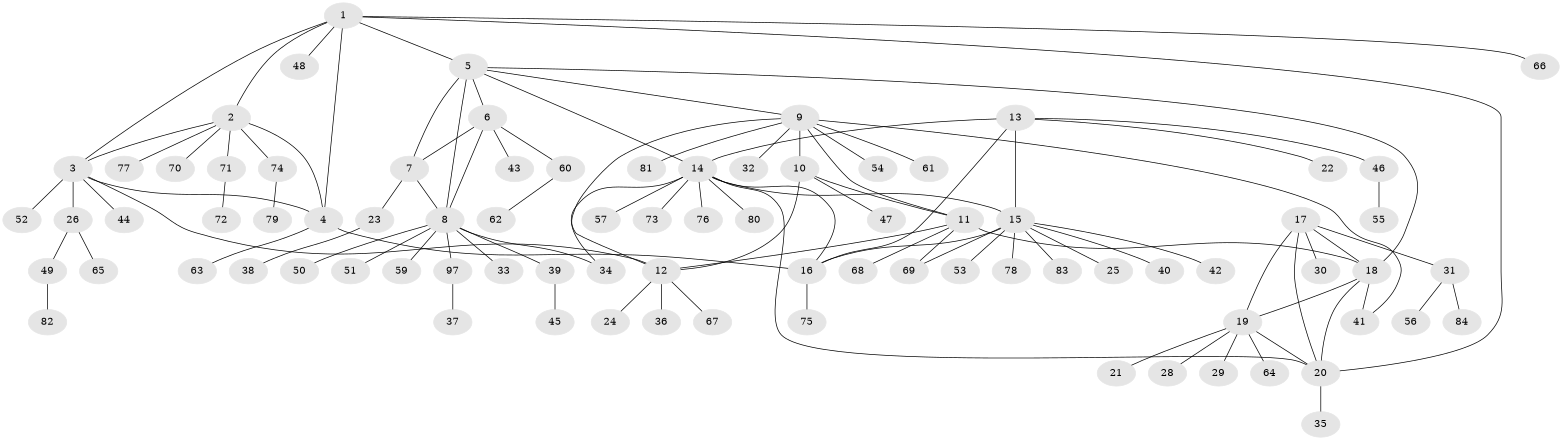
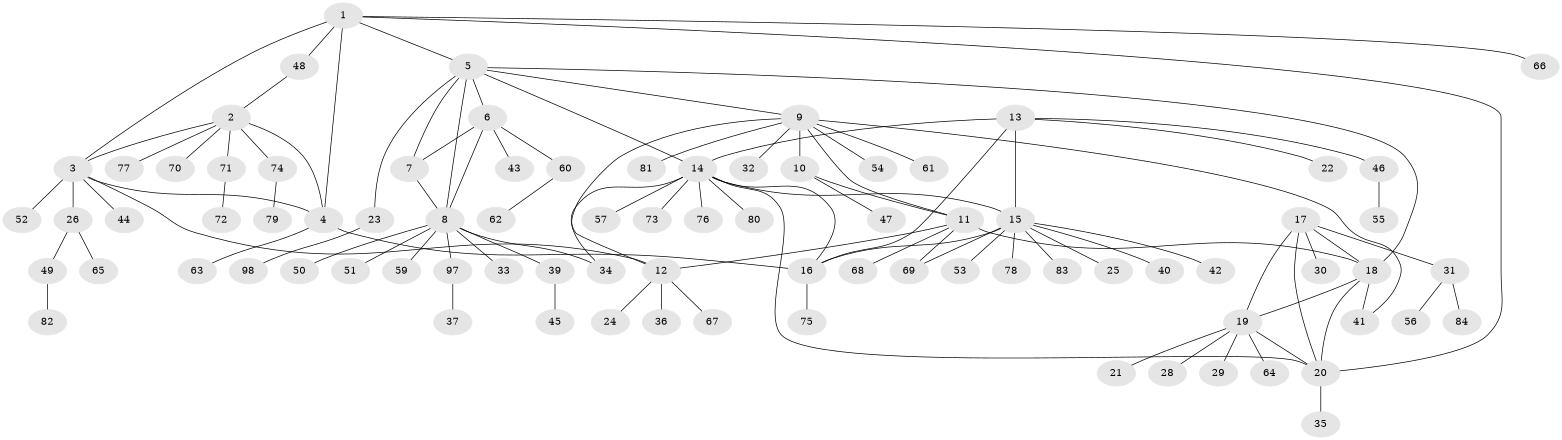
edge "1" -- "2": now "48" -- "2"
edge "7" -- "23": now "5" -- "23"
edge "10" -- "12": removed
node "38": label "38" -> "98"
